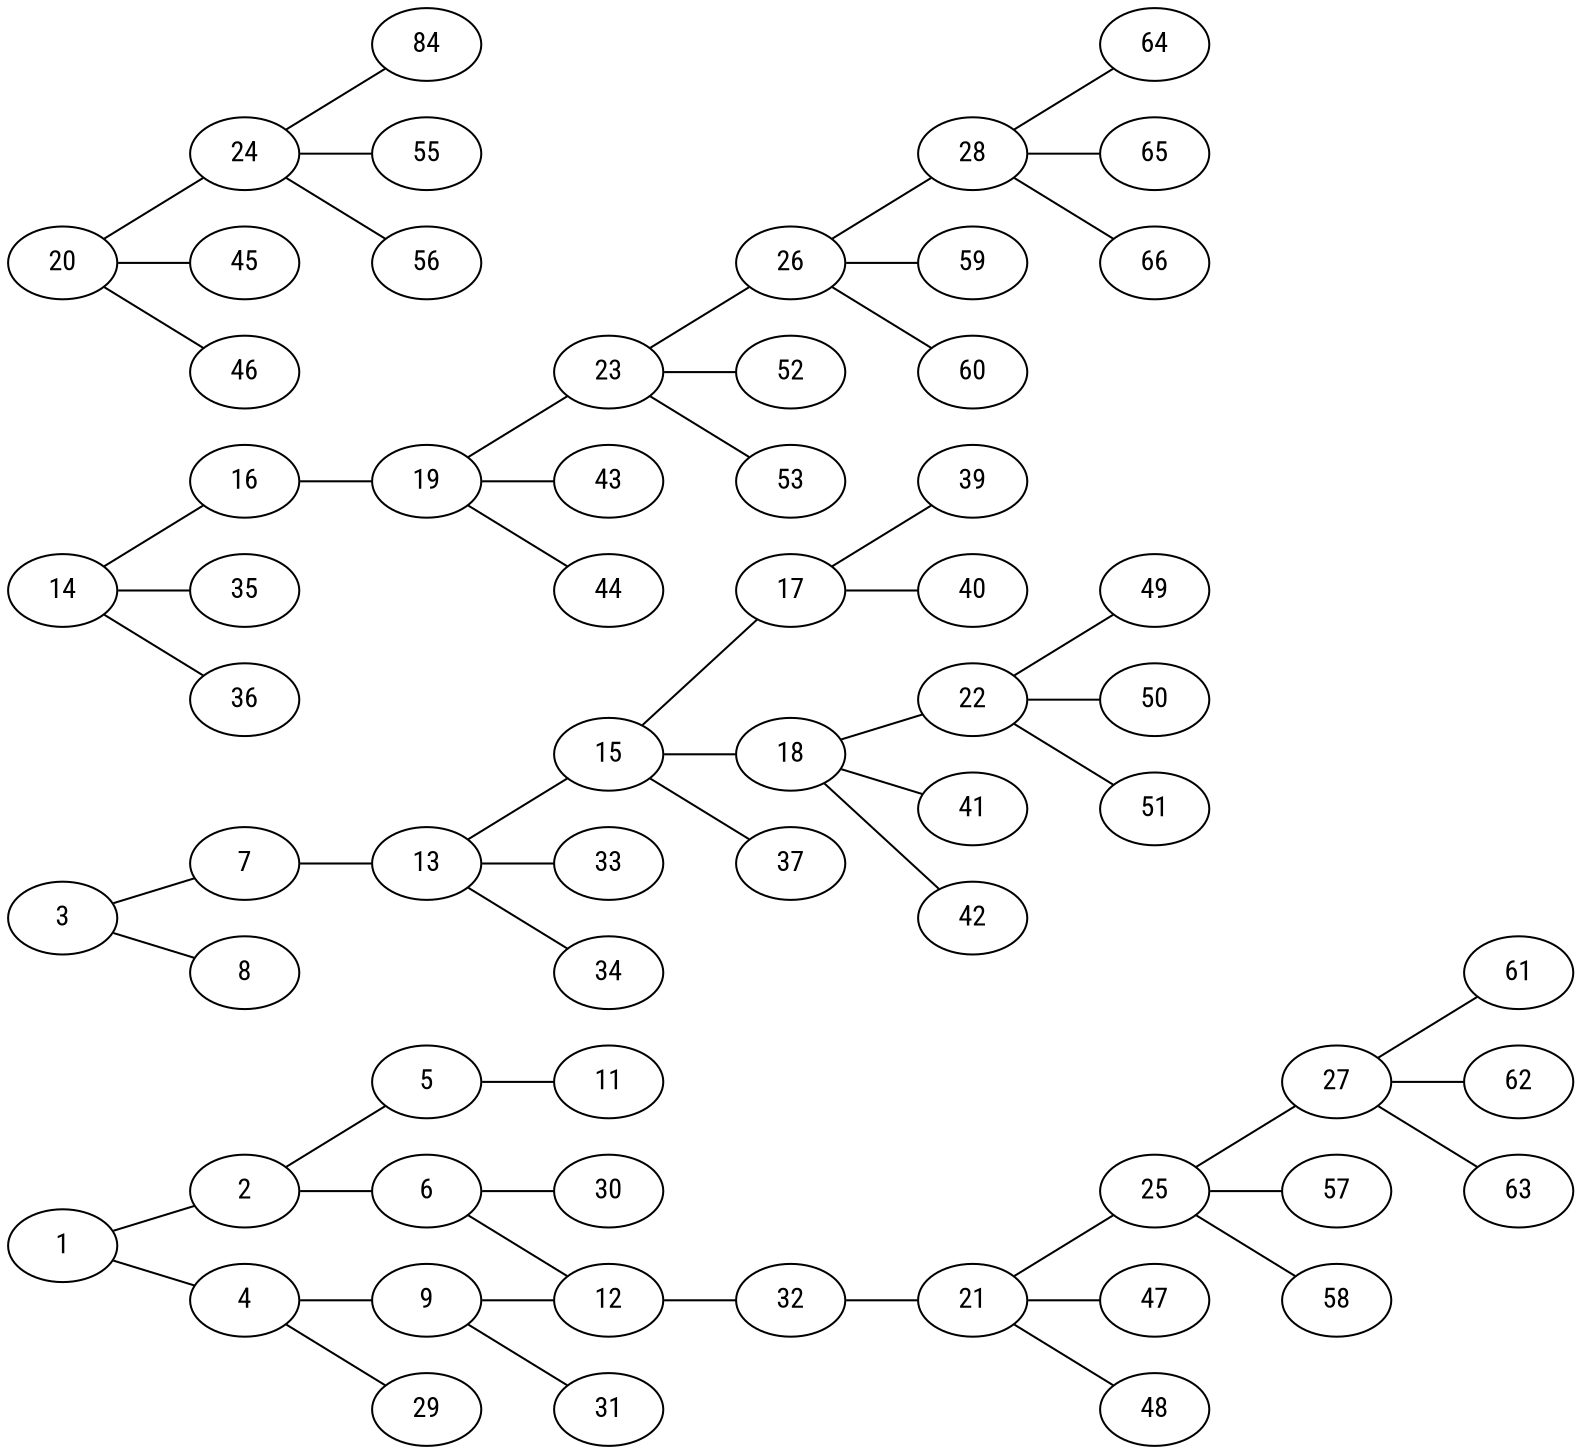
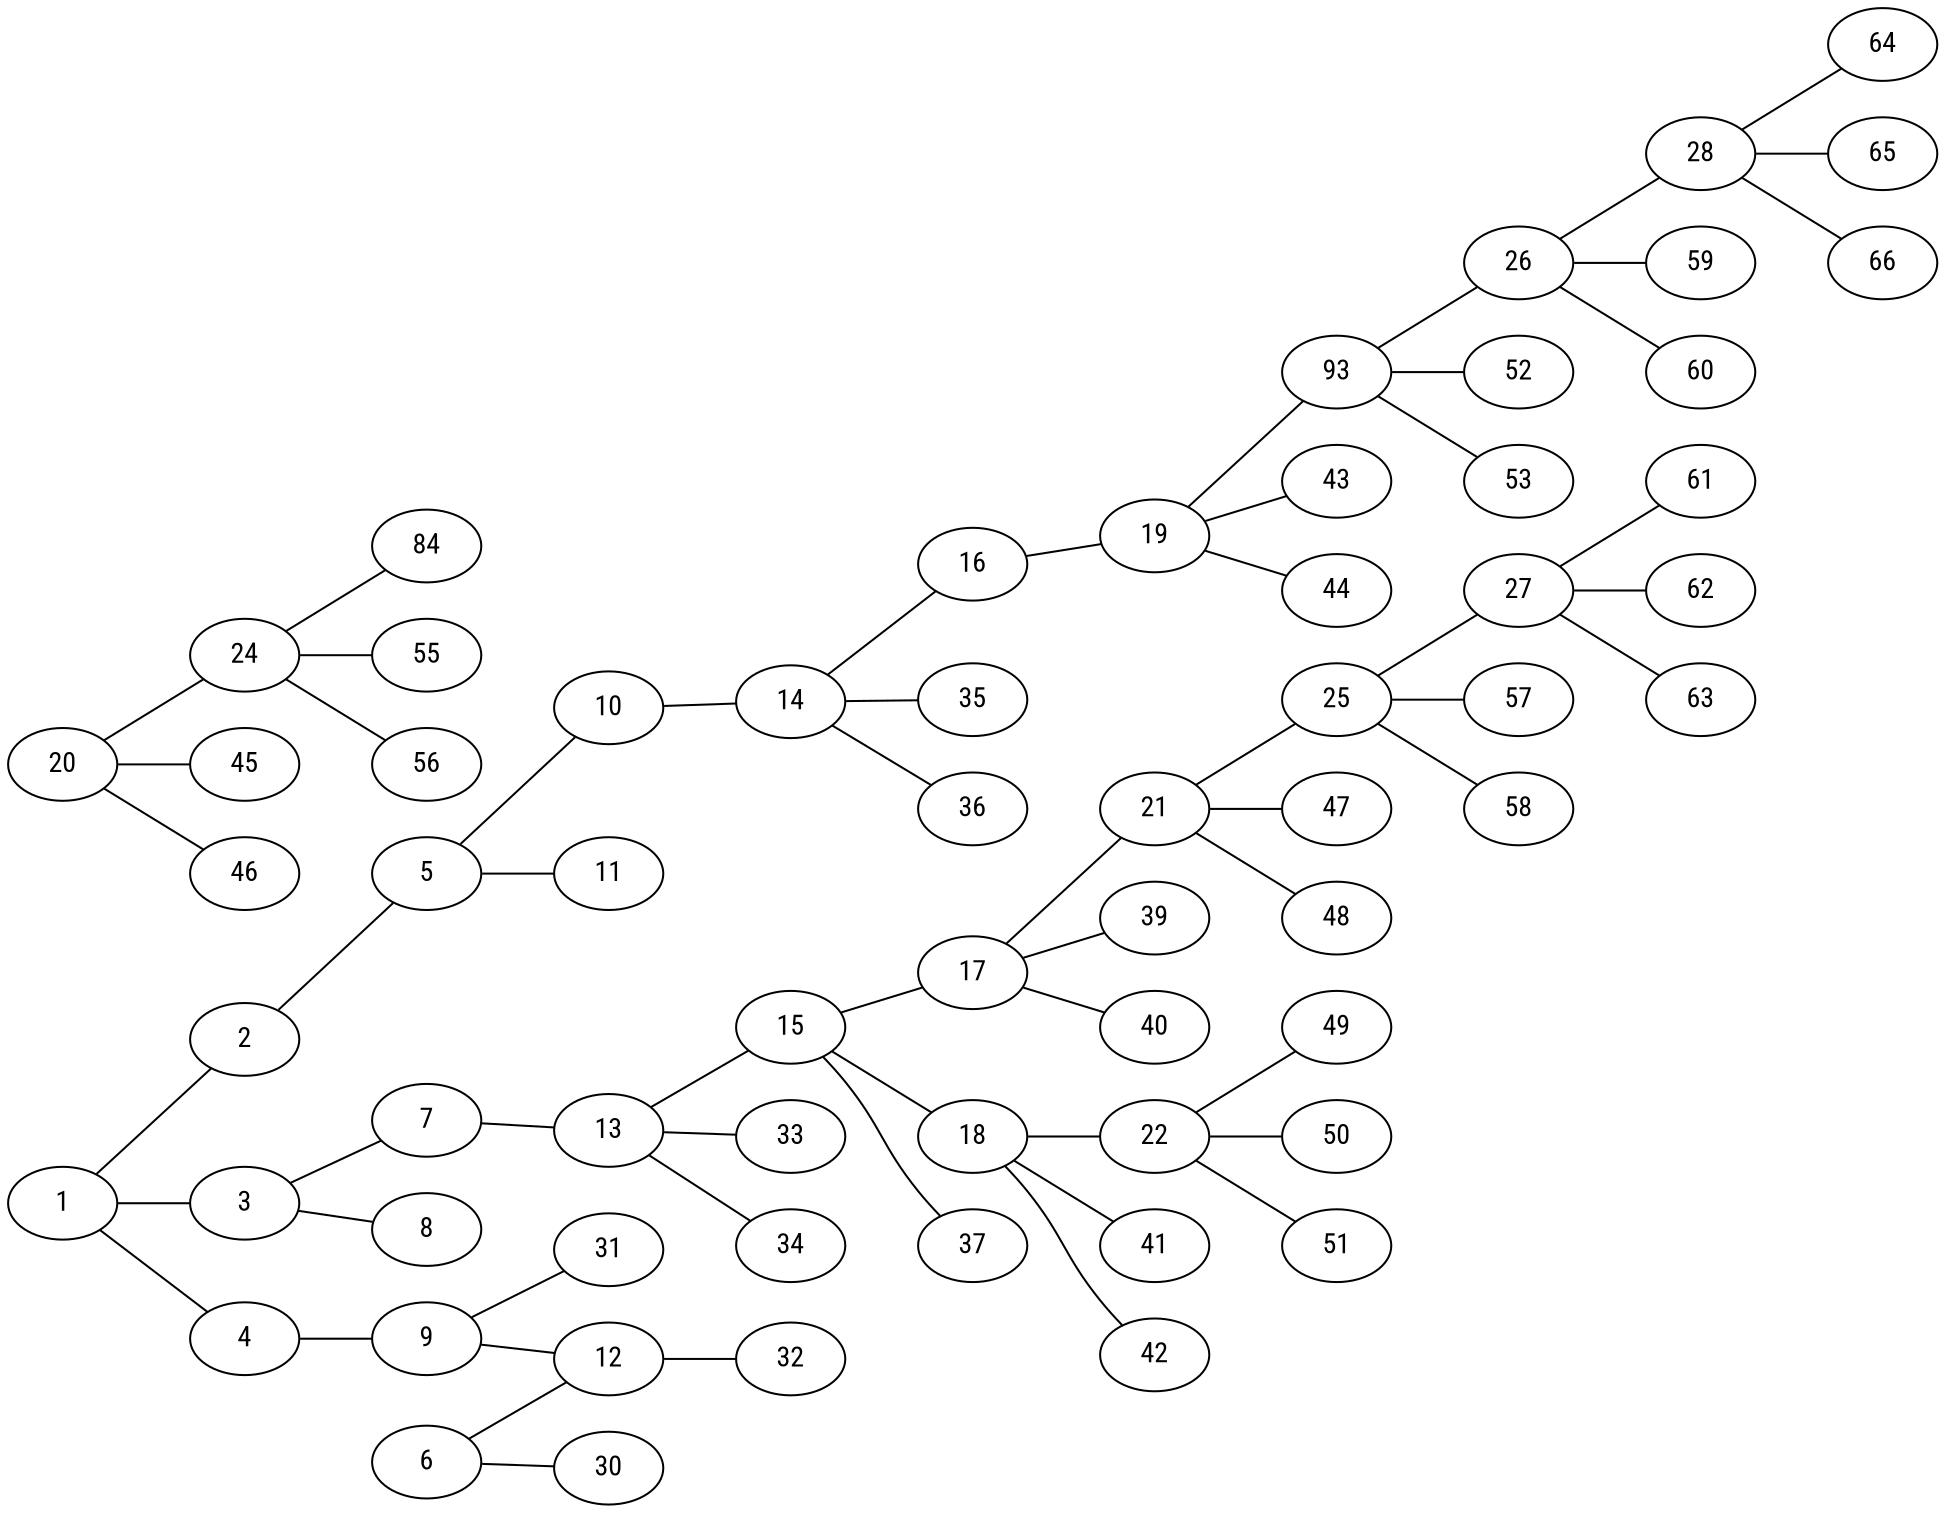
node "23": label "23" -> "93"
node "10": added
edge "2" -- "6": removed
edge "1" -- "3": added
edge "32" -- "21": now "17" -- "21"
node "29": removed
